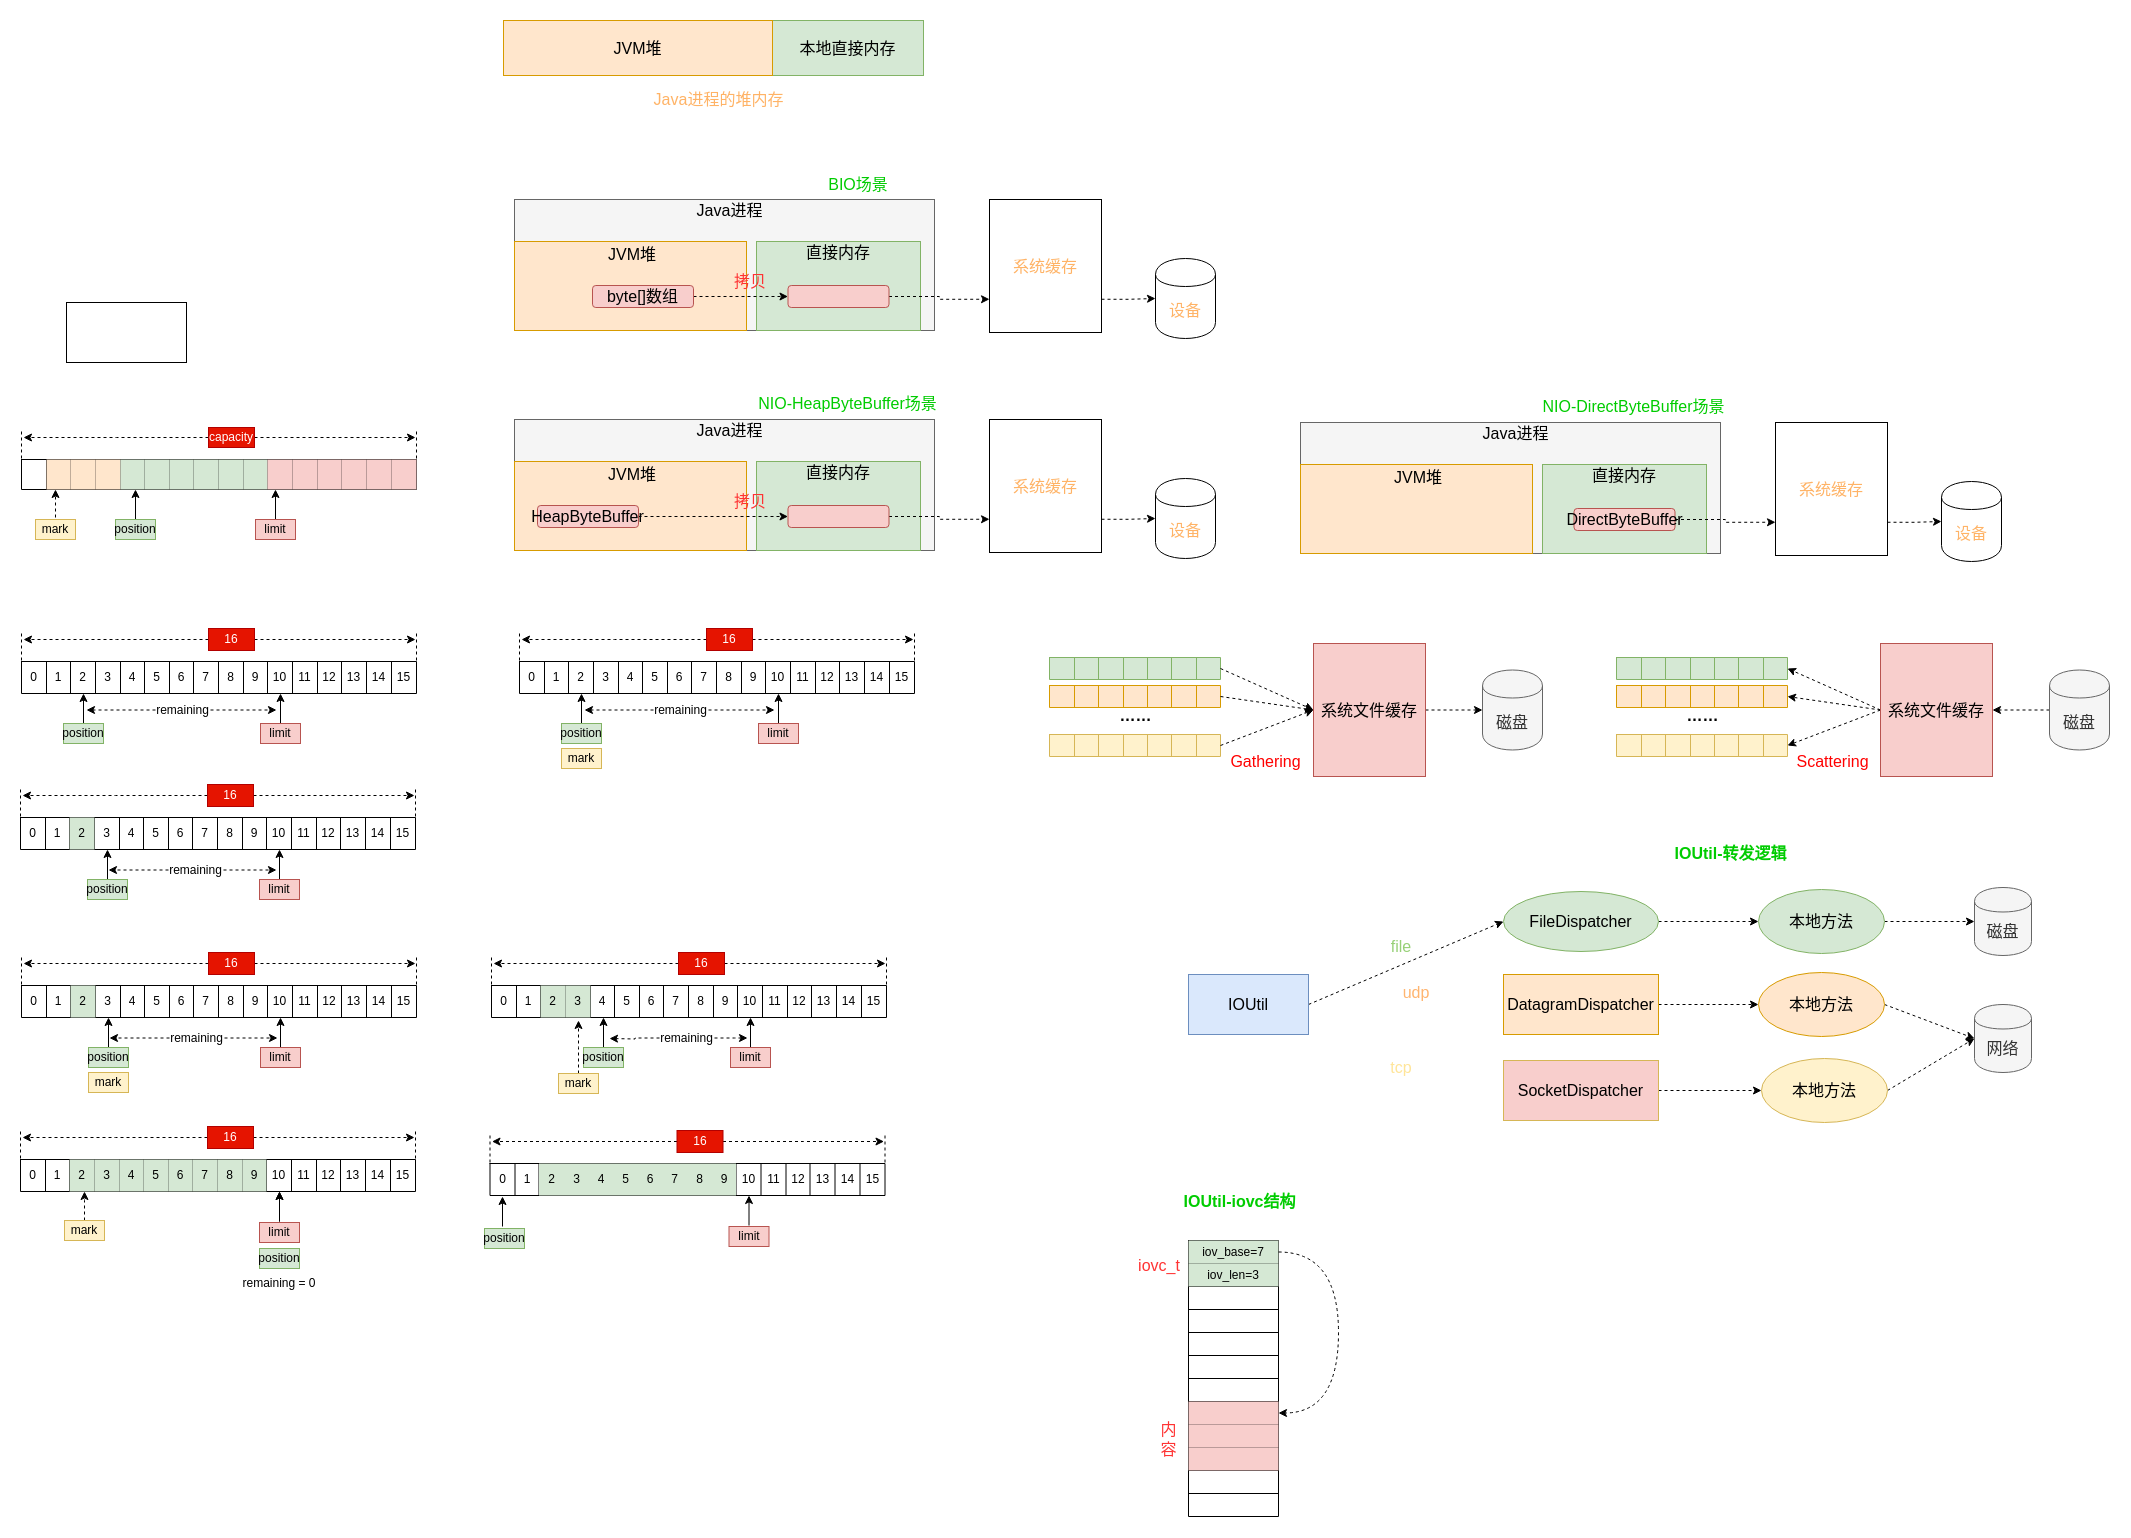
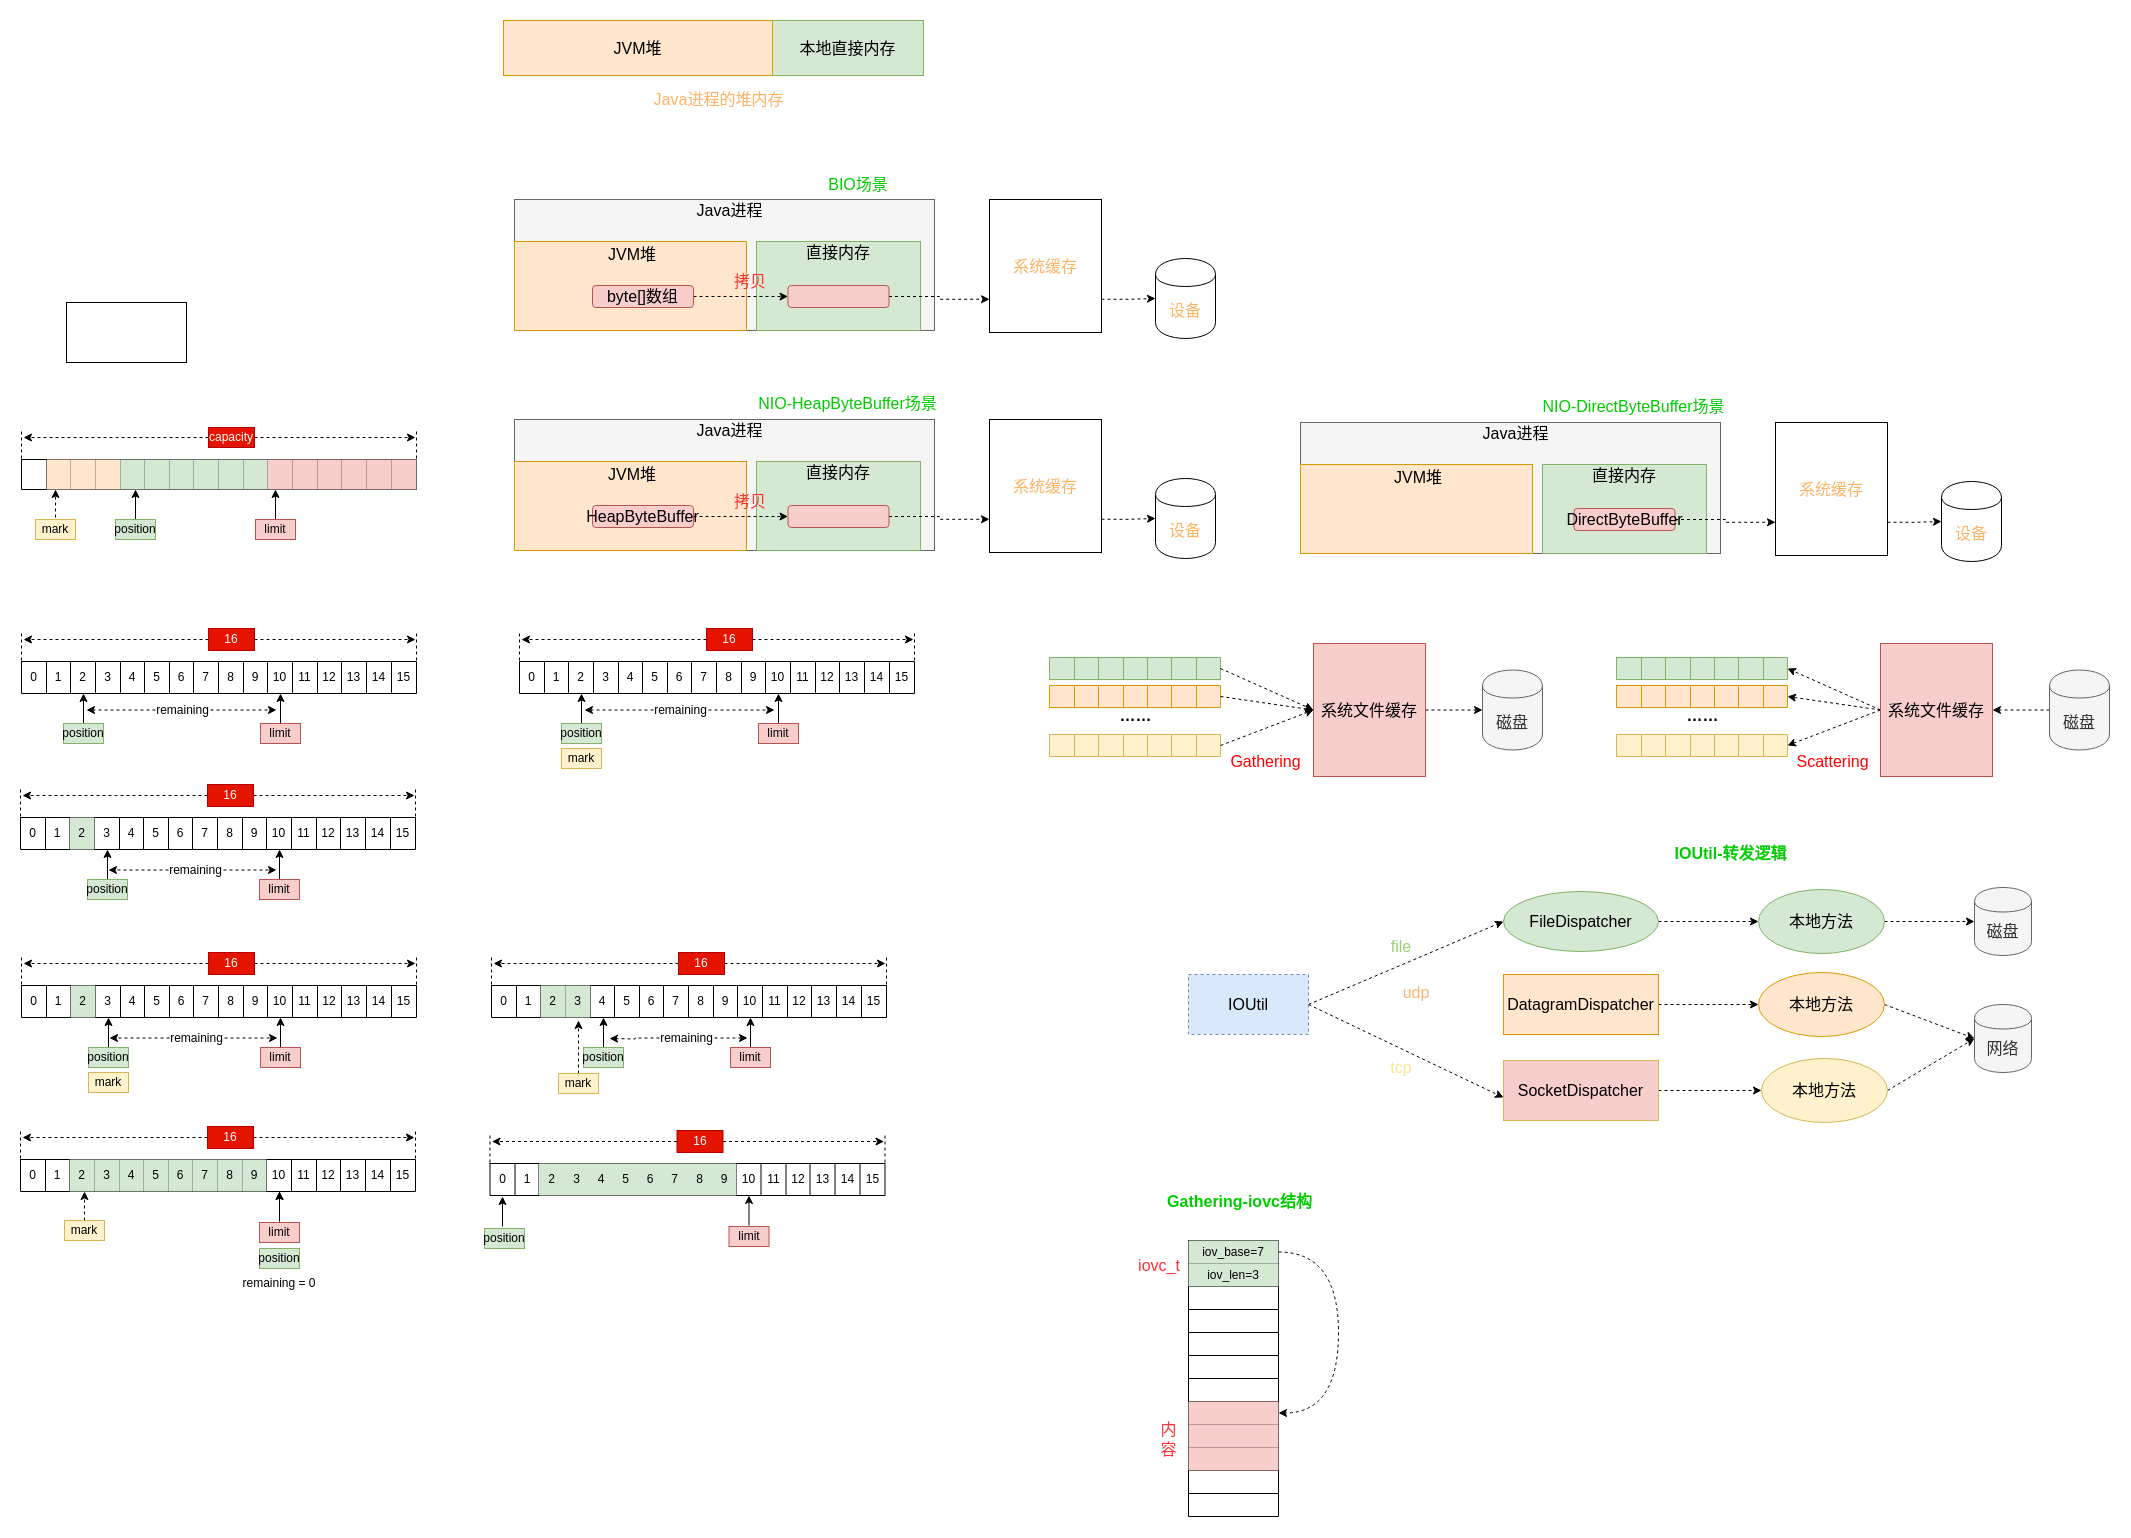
node "HeapByteBuffer": moved (588, 517) -> (643, 517)
node "IOUtil": style solid -> dashed
edge "IOUtil" -> "SocketDispatcher": added
node "IOUtil-iovc结构": label "IOUtil-iovc结构" -> "Gathering-iovc结构"
